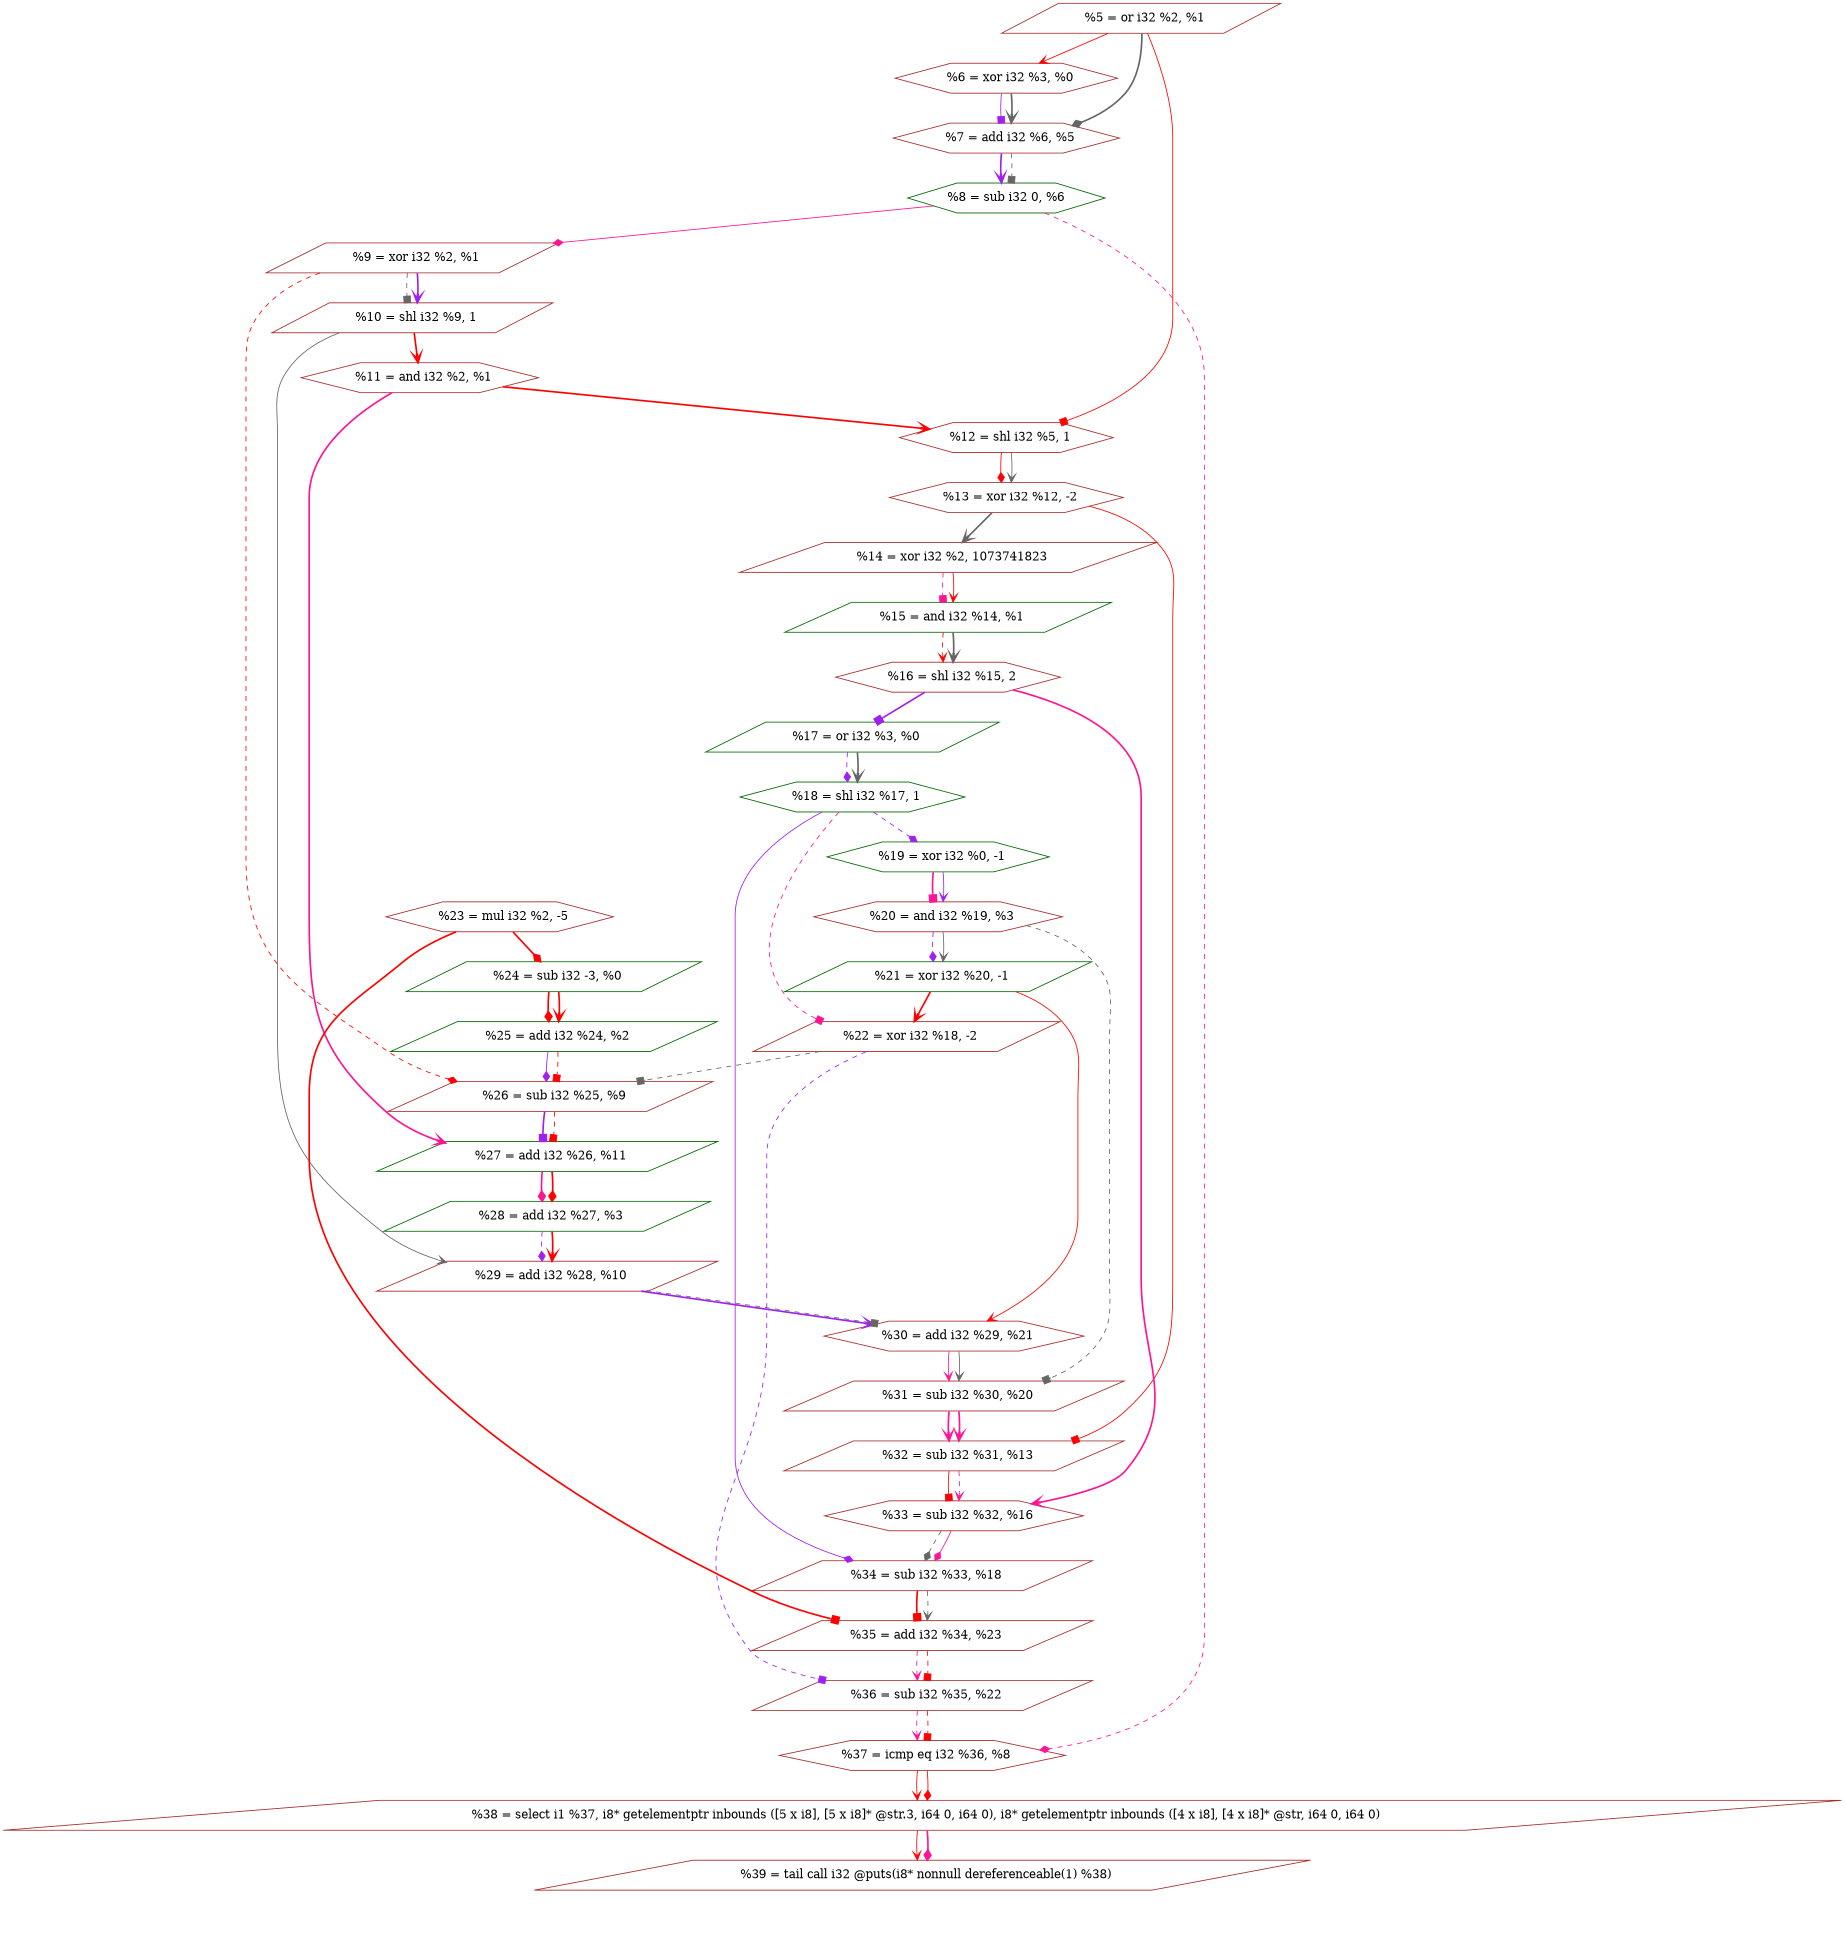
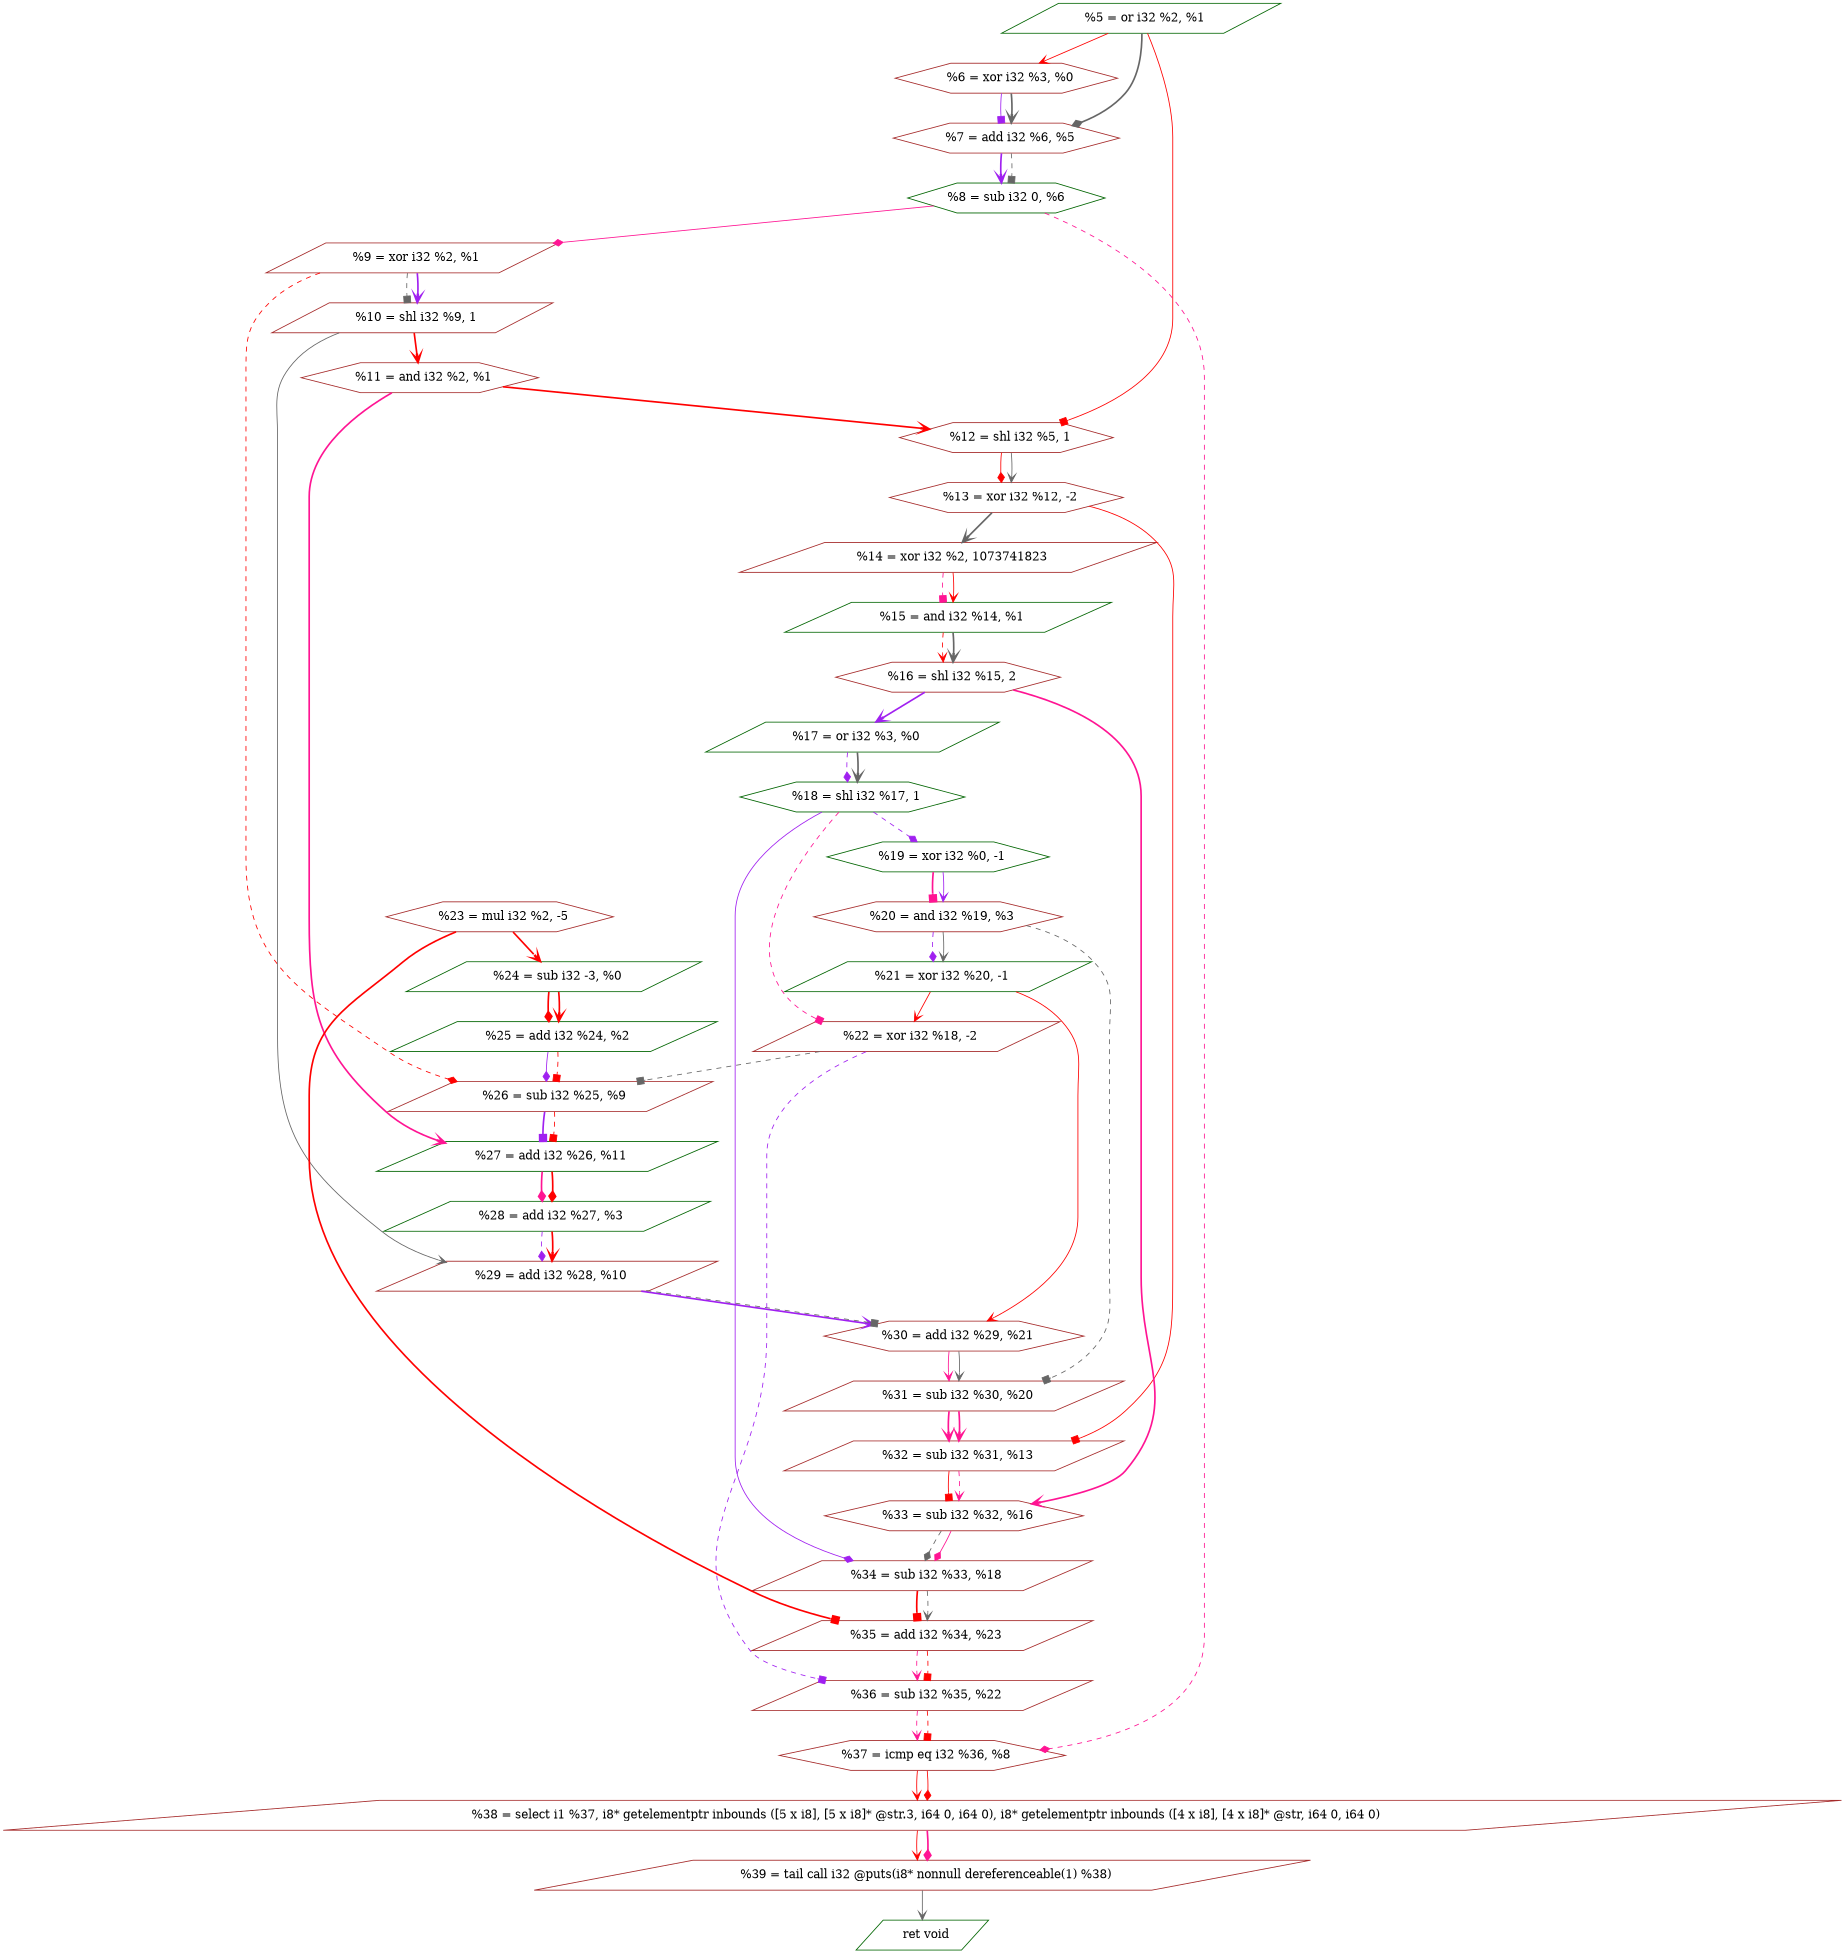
node "%5 = or i32 %2, %1": color brown -> darkgreen
edge "%16 = shl i32 %15, 2" -> "%17 = or i32 %3, %0": arrowhead box -> vee
edge "%23 = mul i32 %2, -5" -> "%24 = sub i32 -3, %0": arrowhead diamond -> vee
edge "%21 = xor i32 %20, -1" -> "%22 = xor i32 %18, -2": style bold -> solid
node "ret void": added
